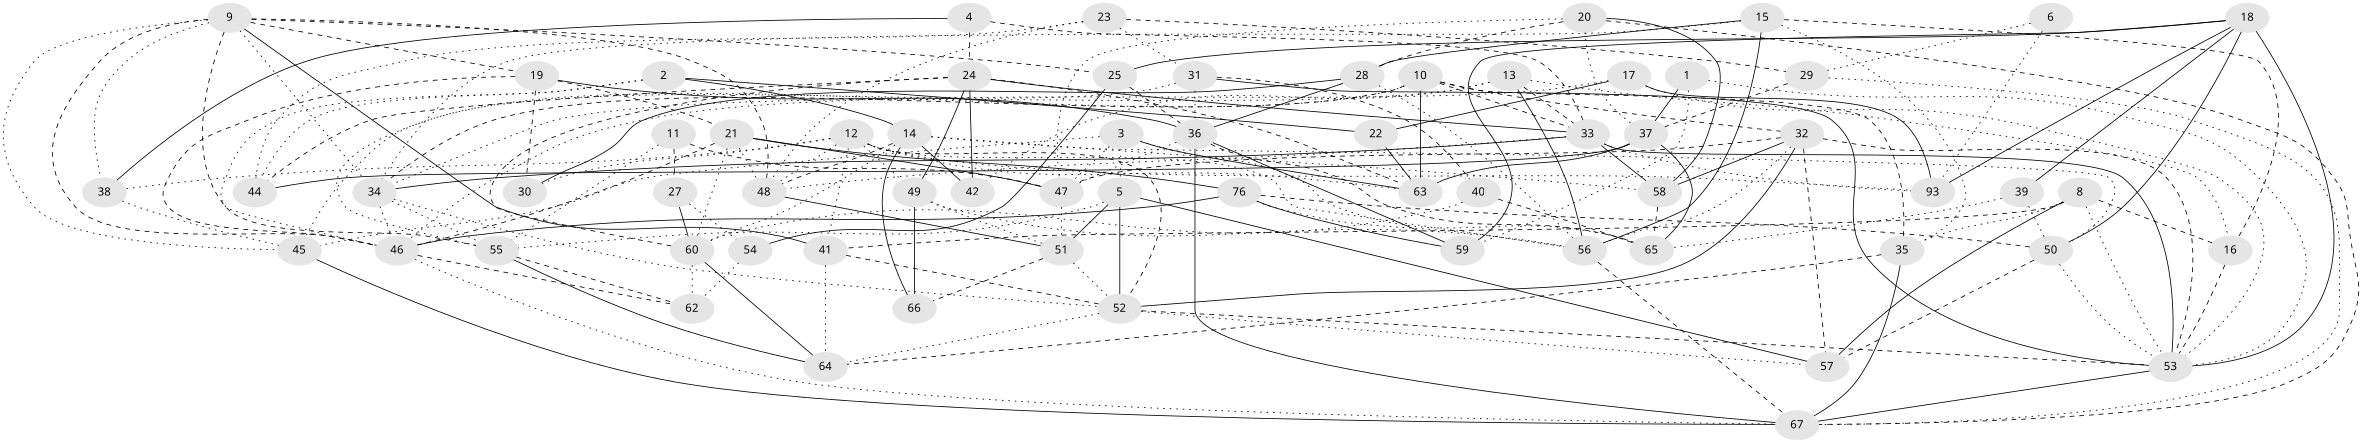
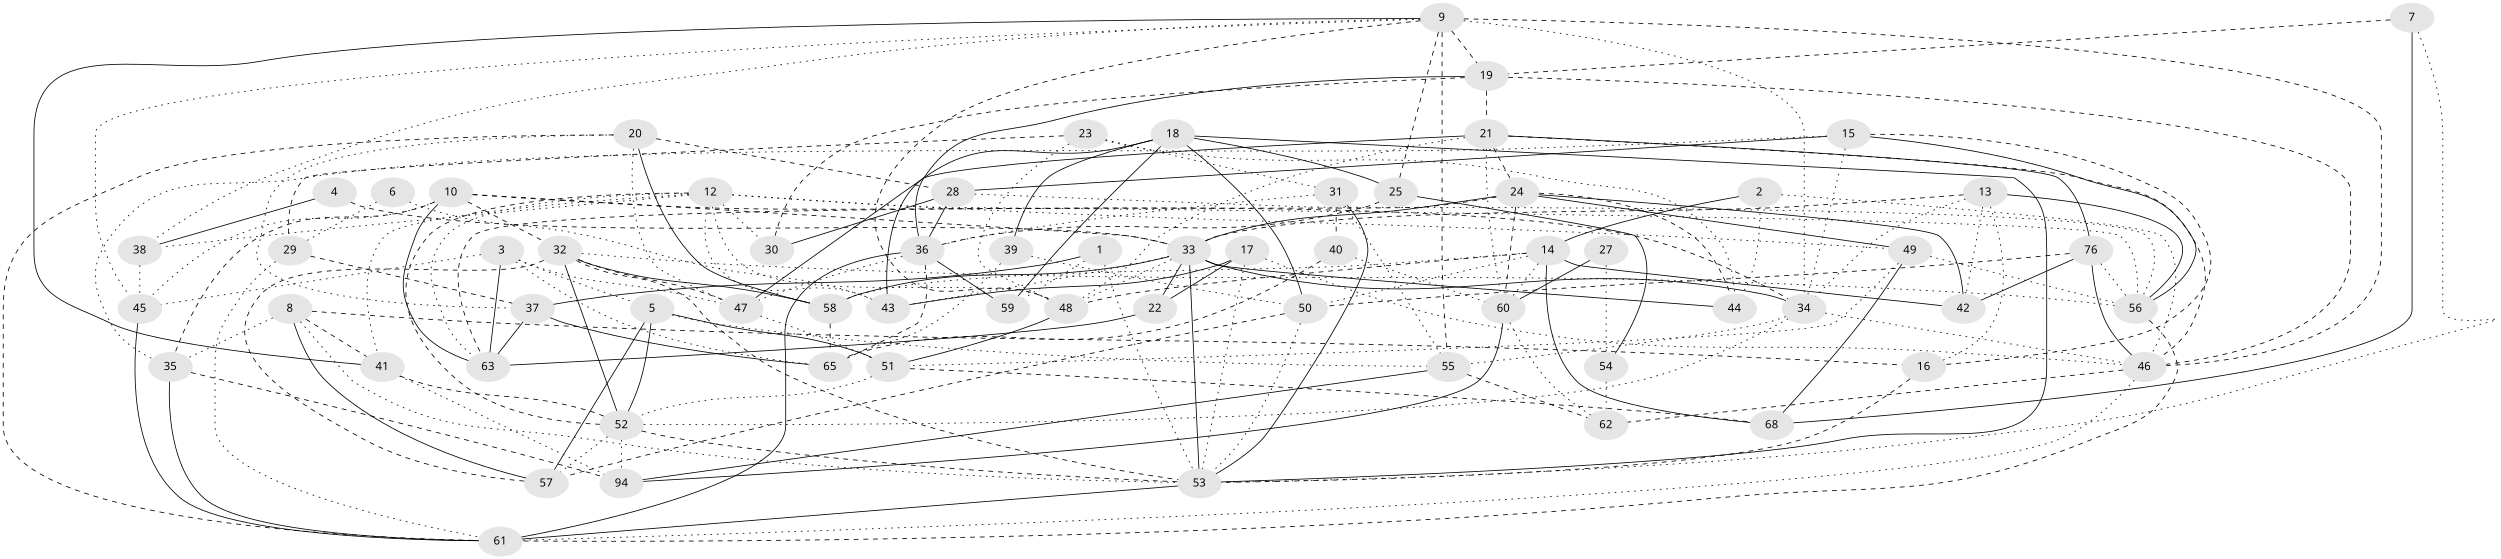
node "7": added
edge "4" -- "24": now "21" -- "24"
edge "2" -- "22": now "33" -- "22"
node "11": removed
edge "37" -- "44": now "33" -- "44"
node "93": label "93" -> "43"
edge "76" -- "59": now "76" -- "42"
node "66": label "66" -> "68"
node "64": label "64" -> "94"
node "67": label "67" -> "61"
